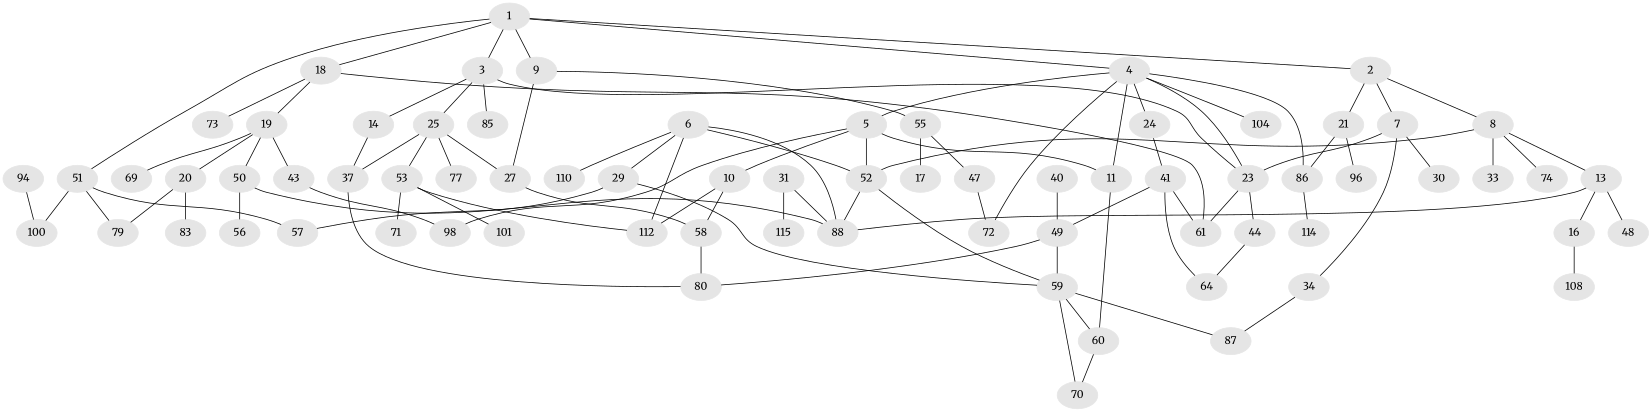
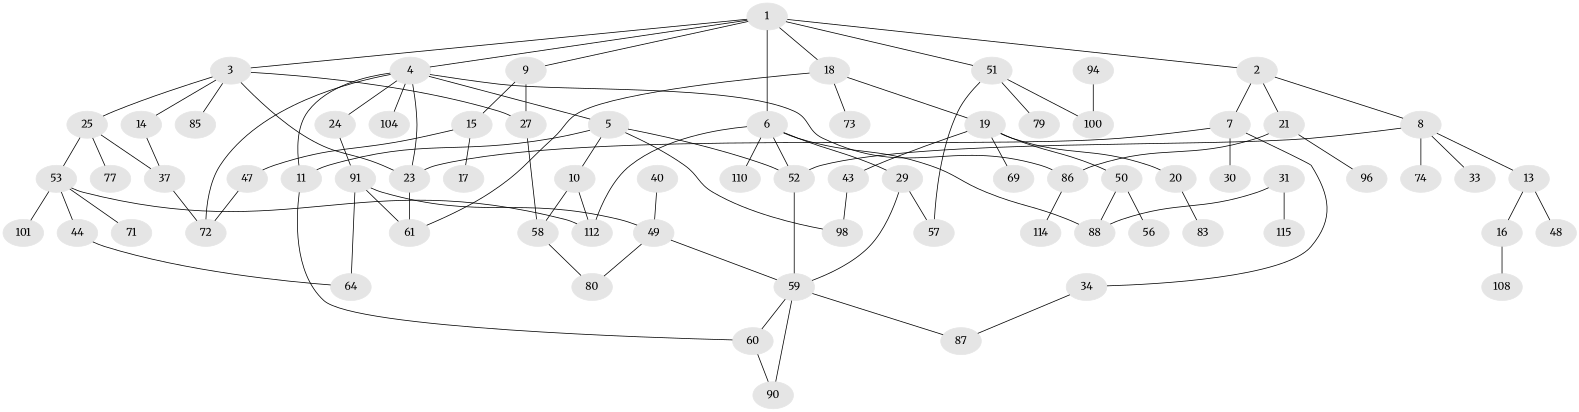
edge "1" -- "6": added
node "55": label "55" -> "15"
edge "25" -- "27": now "3" -- "27"
node "41": label "41" -> "91"
edge "52" -- "88": removed
edge "23" -- "44": now "53" -- "44"
edge "20" -- "79": removed
edge "13" -- "88": removed
edge "37" -- "80": now "37" -- "72"
node "70": label "70" -> "90"
